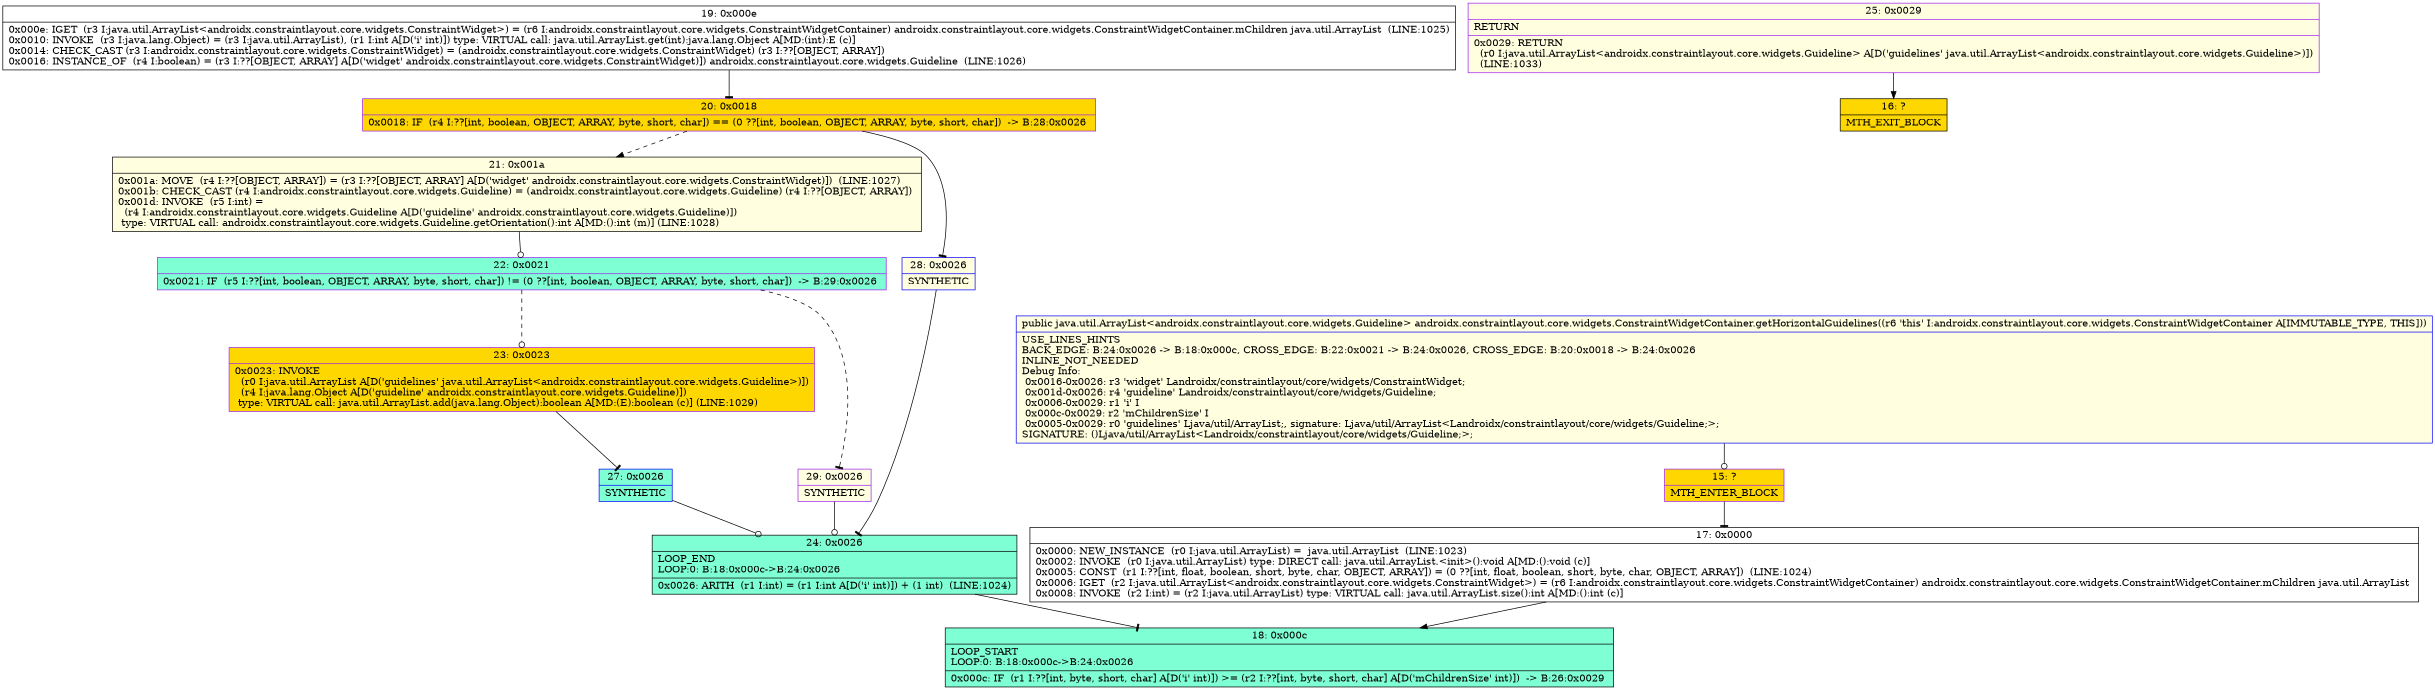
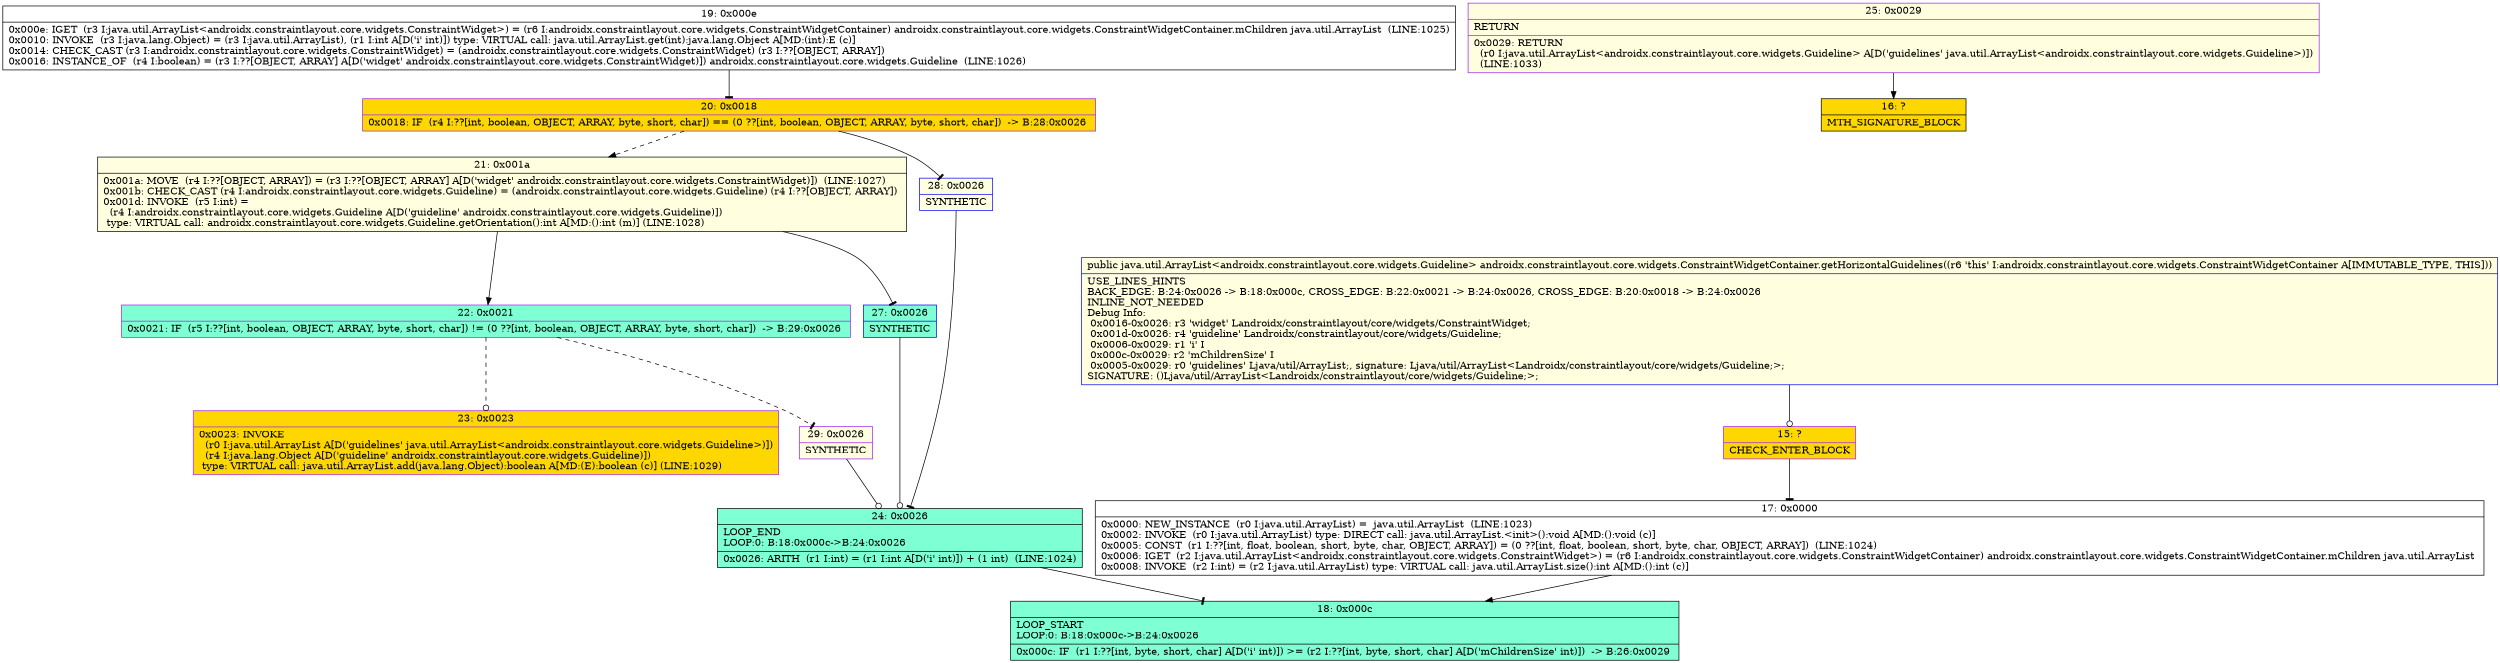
node "16: ?": text "MTH_EXIT_BLOCK" -> "MTH_SIGNATURE_BLOCK"
edge "21: 0x001a" -> "22: 0x0021": arrowhead odot -> normal
edge "23: 0x0023" -> "27: 0x0026": now "21: 0x001a" -> "27: 0x0026"
node "15: ?": text "MTH_ENTER_BLOCK" -> "CHECK_ENTER_BLOCK"
